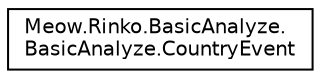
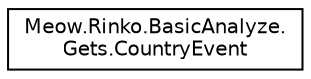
node "Meow.Rinko.BasicAnalyze. BasicAnalyze.CountryEvent": label "Meow.Rinko.BasicAnalyze. BasicAnalyze.CountryEvent" -> "Meow.Rinko.BasicAnalyze. Gets.CountryEvent"
